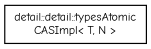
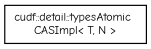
node "detail::detail::typesAtomic CASImpl< T, N >": label "detail::detail::typesAtomic CASImpl< T, N >" -> "cudf::detail::typesAtomic CASImpl< T, N >"
